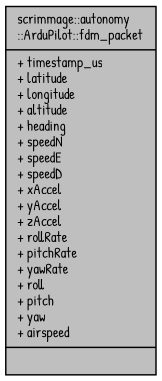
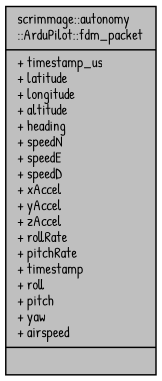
node "scrimmage::autonomy": text "+ yawRate" -> "+ timestamp"
